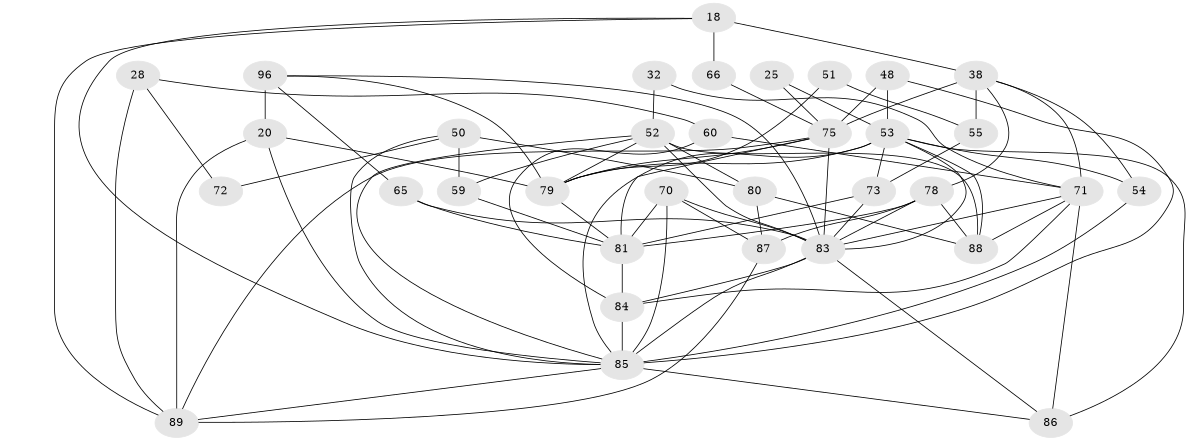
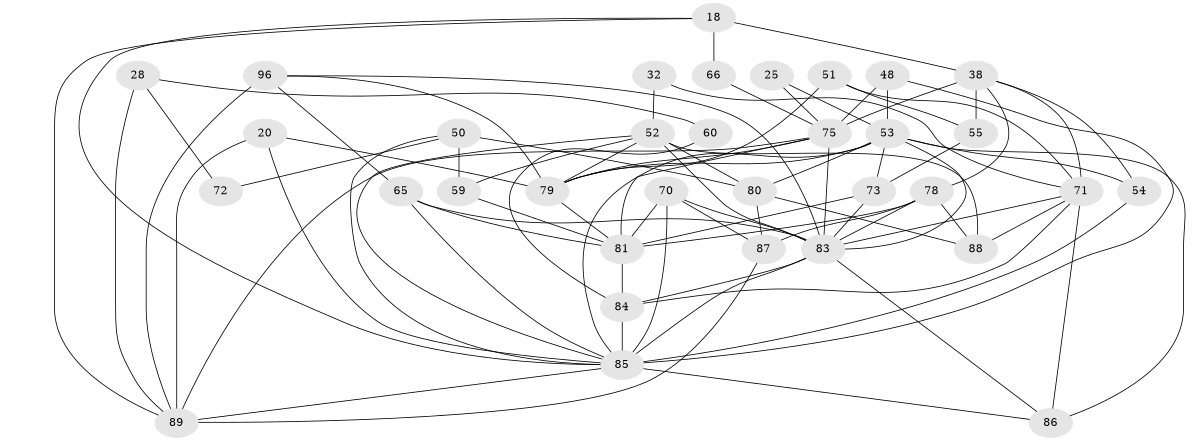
edge "96" -- "20": now "96" -- "89"
edge "60" -- "71": now "51" -- "71"
edge "53" -- "88": now "53" -- "80"
edge "65" -- "85": added
